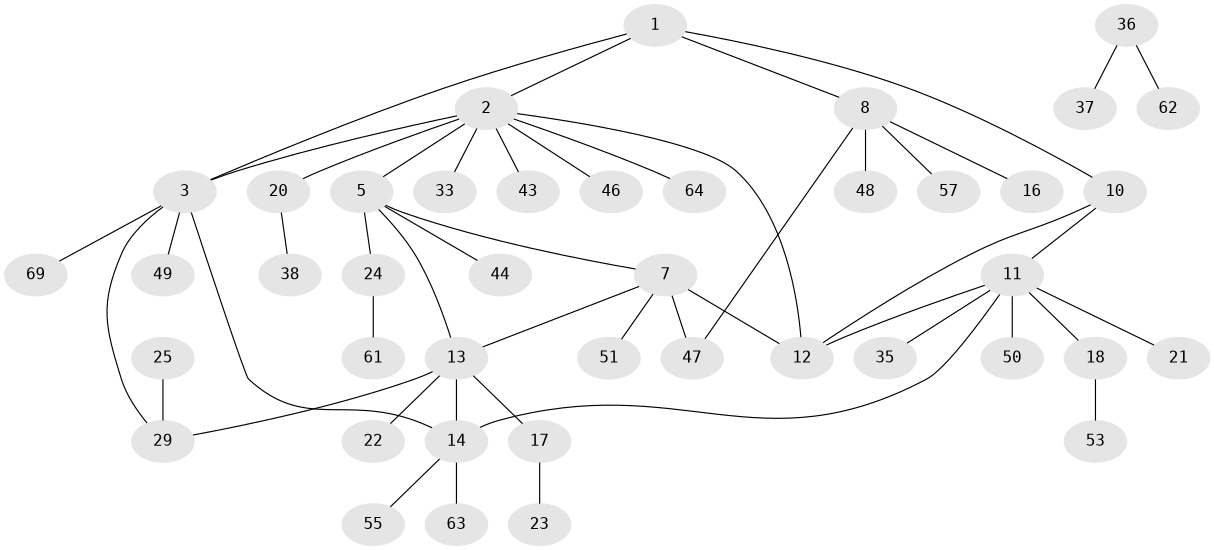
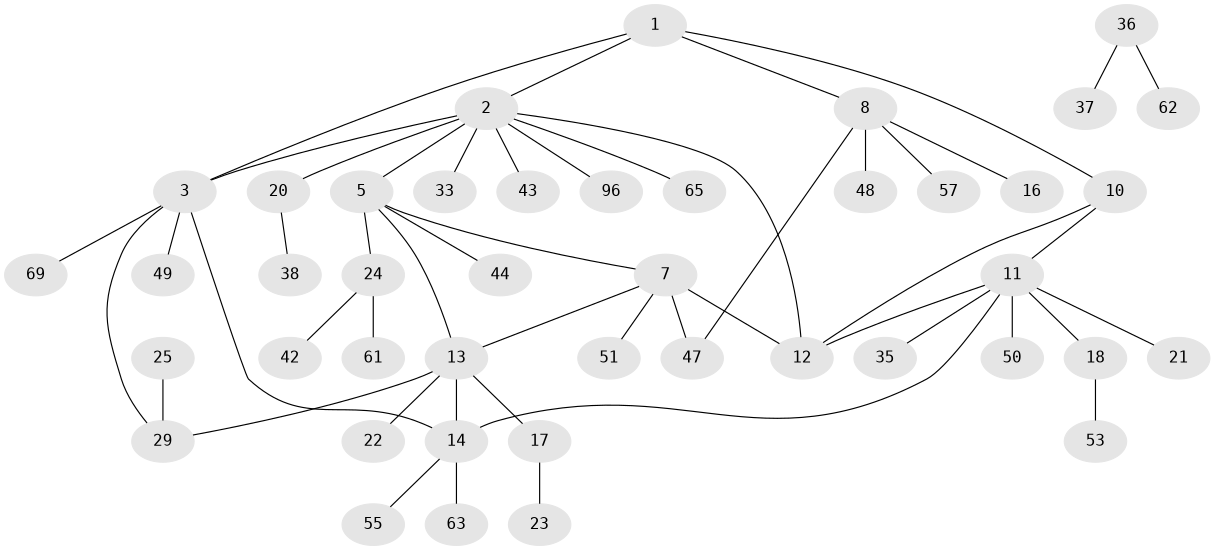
node "46": label "46" -> "96"
node "64": label "64" -> "65"
node "42": added
